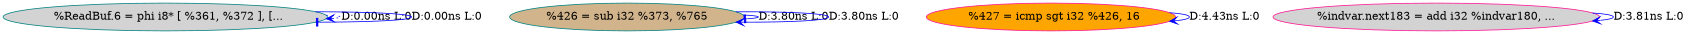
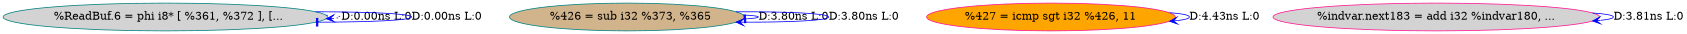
node "%426 = sub i32 %373, %765": label "%426 = sub i32 %373, %765" -> "%426 = sub i32 %373, %365"
node "%427 = icmp sgt i32 %426, 16": label "%427 = icmp sgt i32 %426, 16" -> "%427 = icmp sgt i32 %426, 11"
